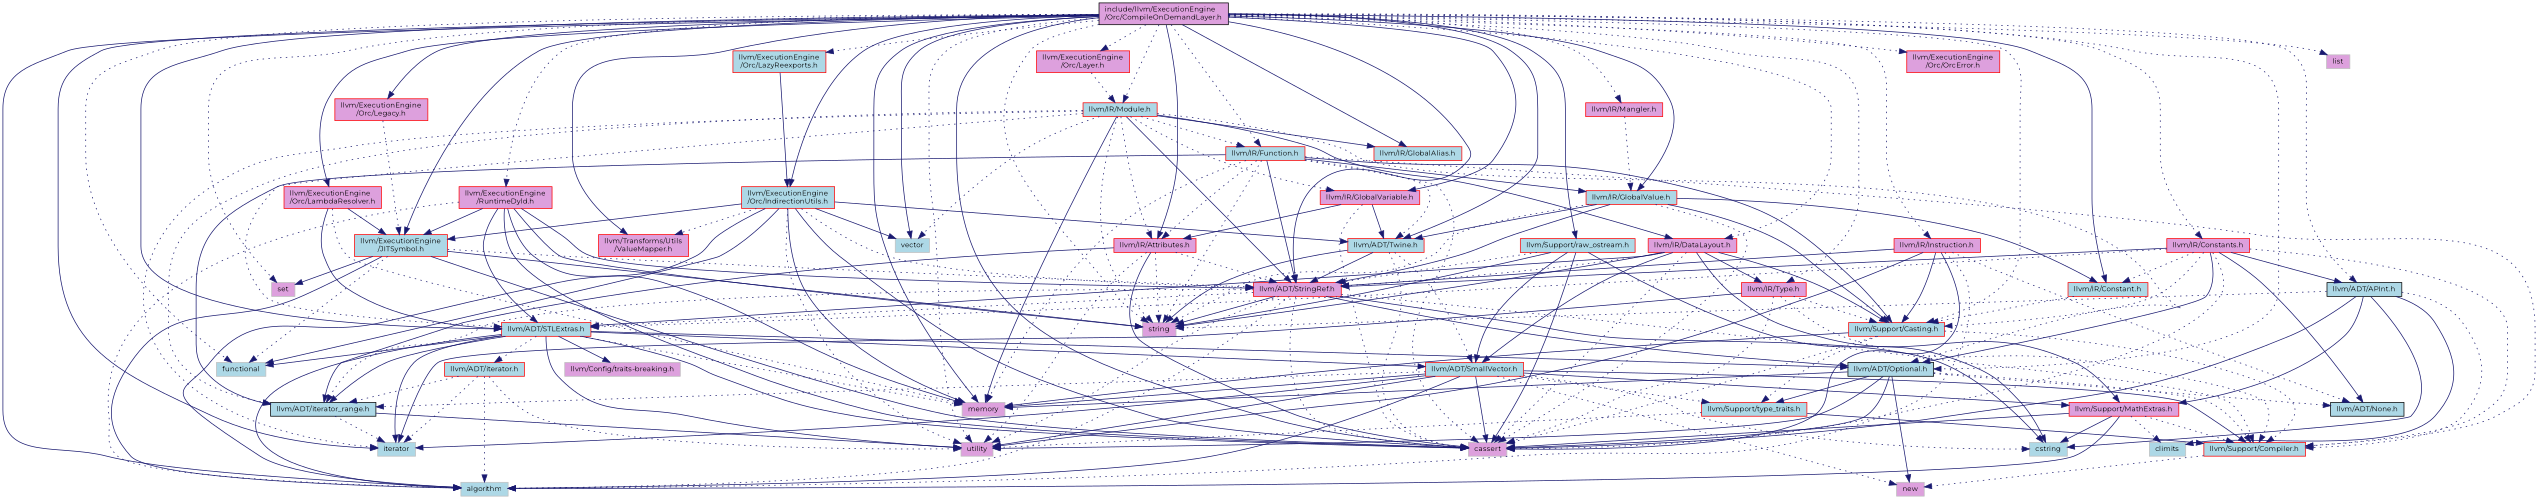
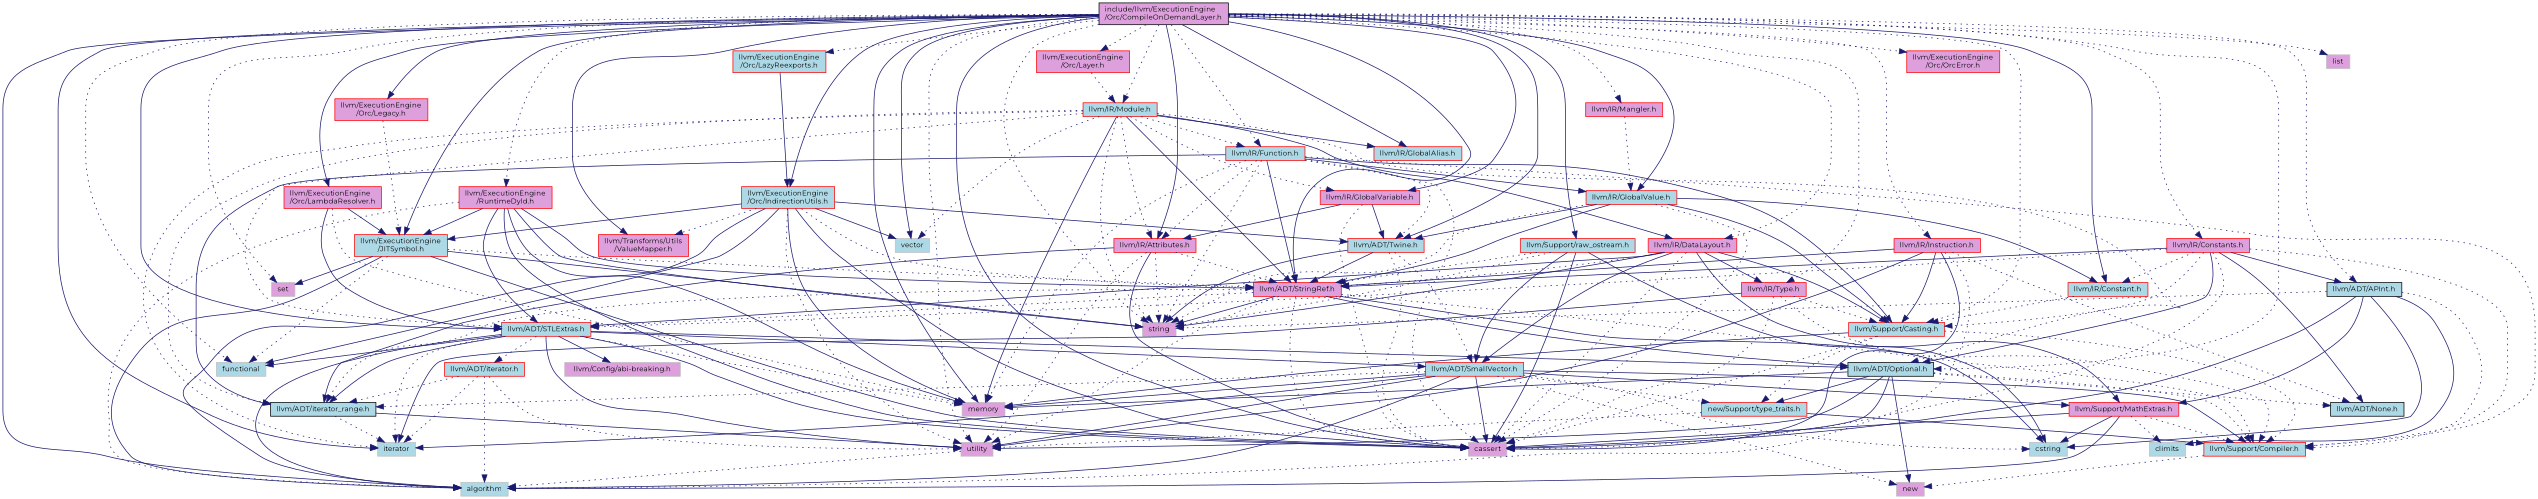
edge "llvm/Support/raw_ostream.h" -> "string": style solid -> dotted
edge "llvm/ADT/STLExtras.h" -> "iterator": style solid -> dotted
node "llvm/Config/traits-breaking.h": label "llvm/Config/traits-breaking.h" -> "llvm/Config/abi-breaking.h"
node "llvm/Support/type_traits.h": label "llvm/Support/type_traits.h" -> "new/Support/type_traits.h"
edge "llvm/ADT/StringRef.h" -> "algorithm": now "utility" -> "algorithm"
